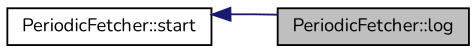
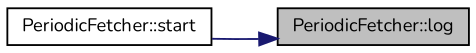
edge "PeriodicFetcher::log" -> "PeriodicFetcher::start": reversed
